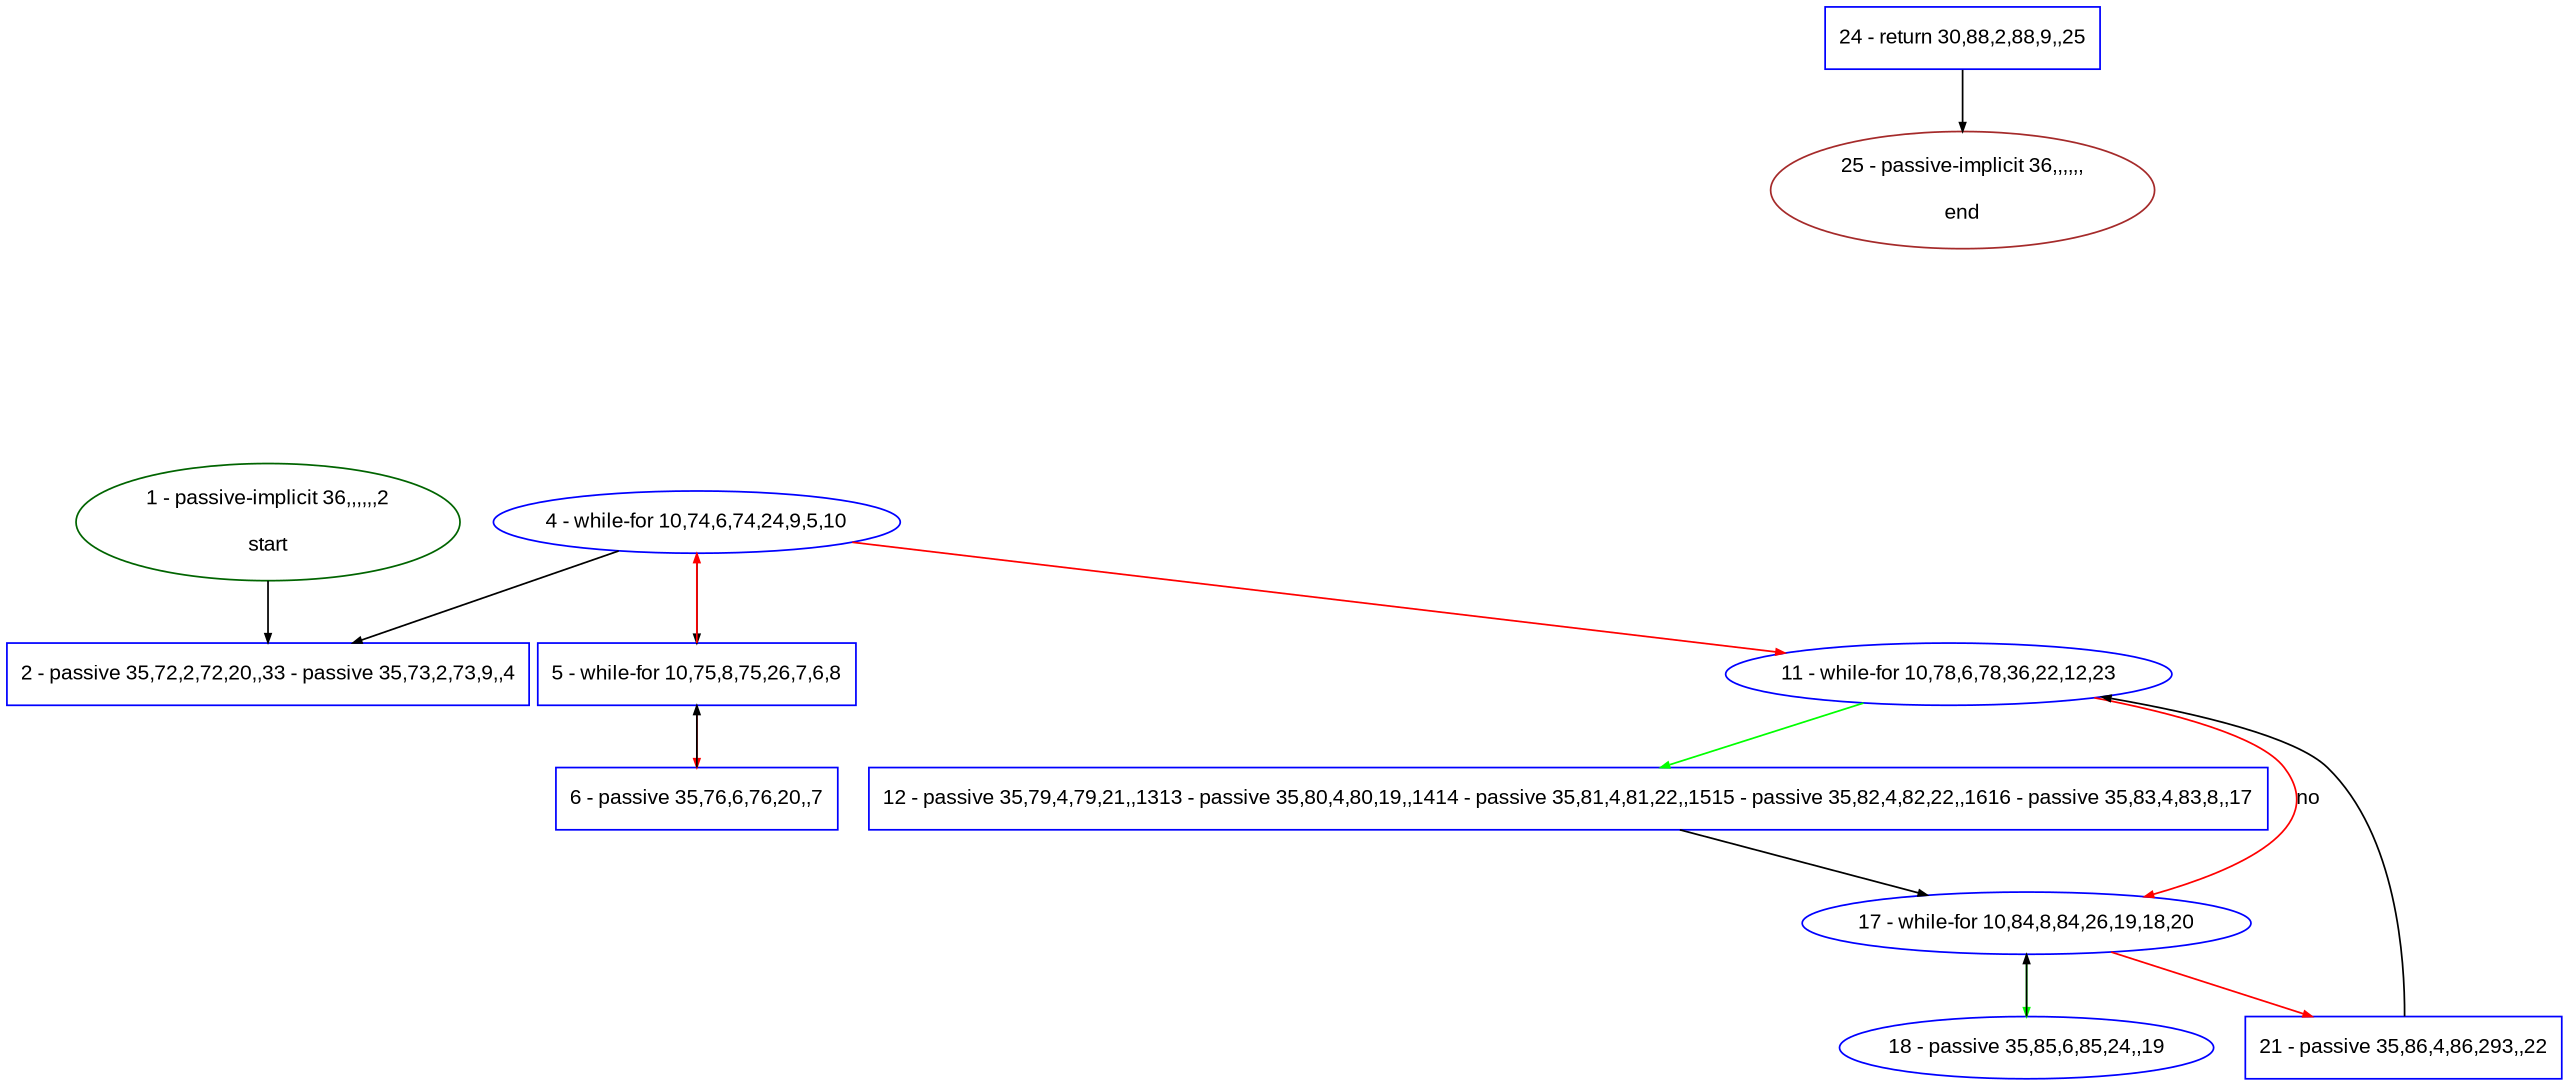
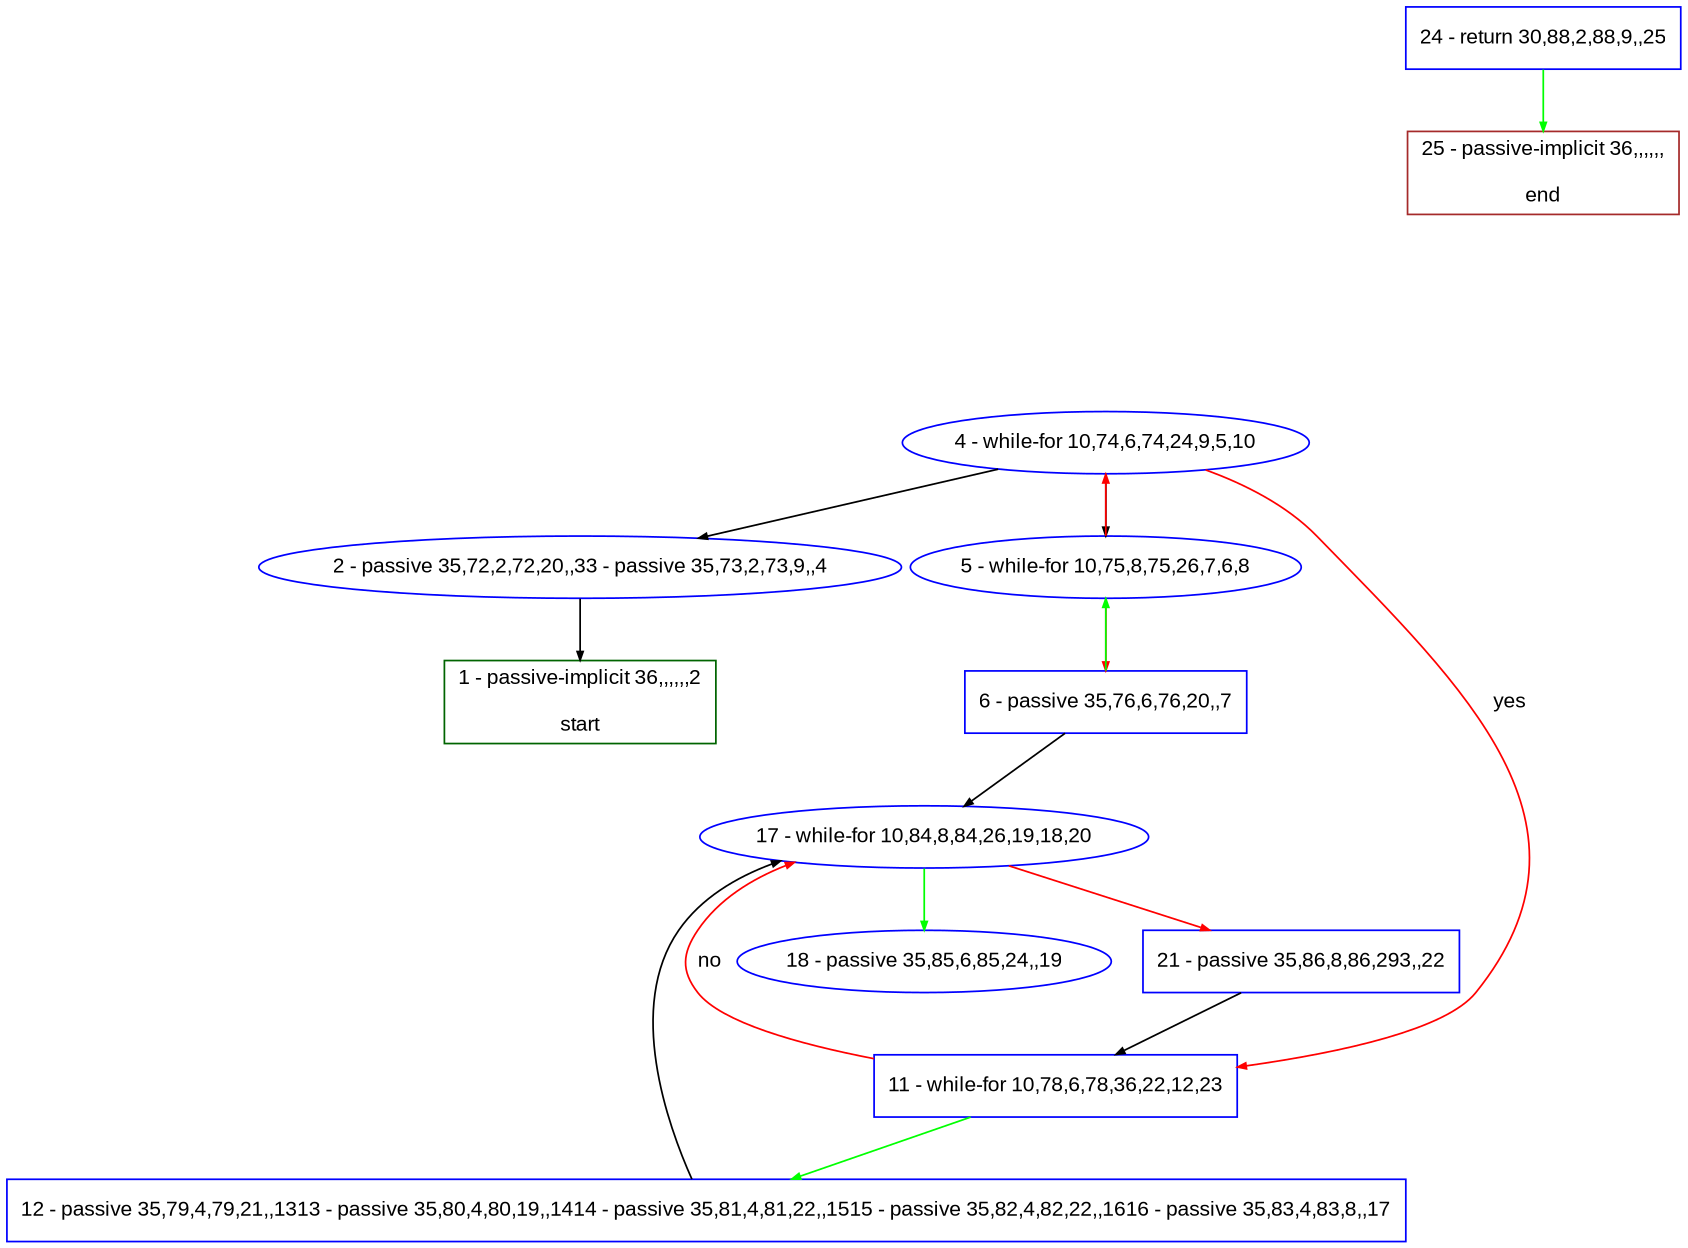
edge "24 - return 30,88,2,88,9,,25" -> "25 - passive-implicit 36,,,,,, end": color #000000 -> #00ff00
node "25 - passive-implicit 36,,,,,, end": shape ellipse -> box
node "1 - passive-implicit 36,,,,,,2 start": shape ellipse -> box
edge "1 - passive-implicit 36,,,,,,2 start" -> "2 - passive 35,72,2,72,20,,33 - passive 35,73,2,73,9,,4": reversed
node "2 - passive 35,72,2,72,20,,33 - passive 35,73,2,73,9,,4": shape box -> ellipse
node "5 - while-for 10,75,8,75,26,7,6,8": shape box -> ellipse
node "11 - while-for 10,78,6,78,36,22,12,23": shape ellipse -> box
edge "6 - passive 35,76,6,76,20,,7" -> "5 - while-for 10,75,8,75,26,7,6,8": color #000000 -> #00ff00
edge "18 - passive 35,85,6,85,24,,19" -> "17 - while-for 10,84,8,84,26,19,18,20": now "6 - passive 35,76,6,76,20,,7" -> "17 - while-for 10,84,8,84,26,19,18,20"
node "21 - passive 35,86,4,86,293,,22": label "21 - passive 35,86,4,86,293,,22" -> "21 - passive 35,86,8,86,293,,22"
edge "17 - while-for 10,84,8,84,26,19,18,20" -> "18 - passive 35,85,6,85,24,,19": label "no" -> "yes"
